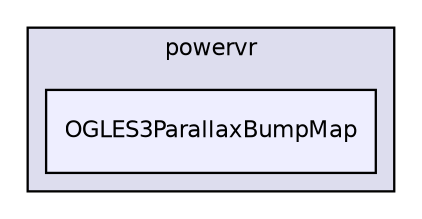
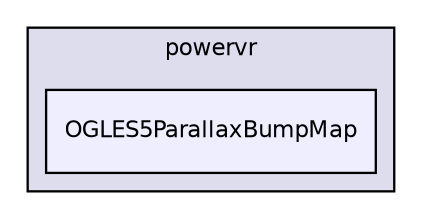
node "OGLES3ParallaxBumpMap": label "OGLES3ParallaxBumpMap" -> "OGLES5ParallaxBumpMap"
